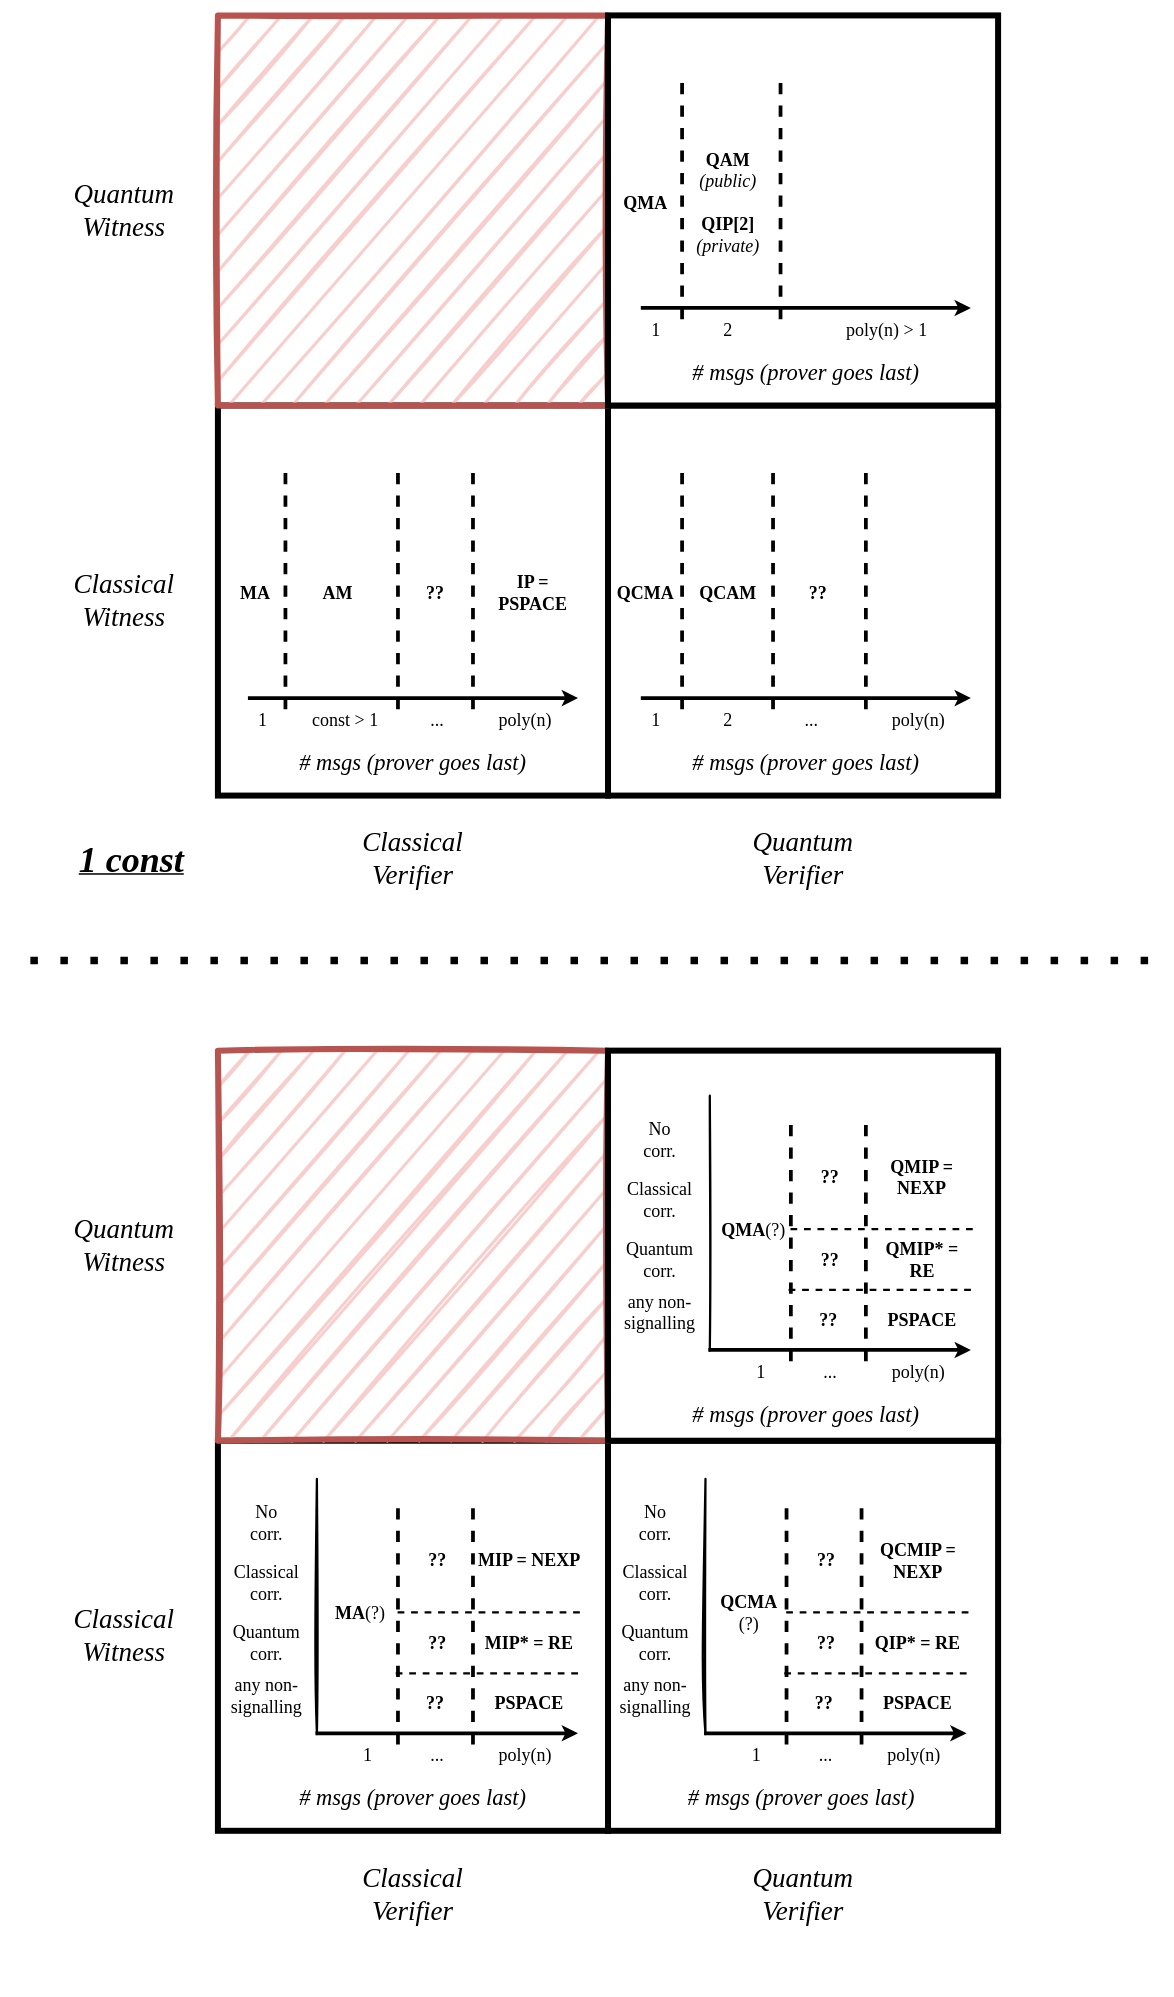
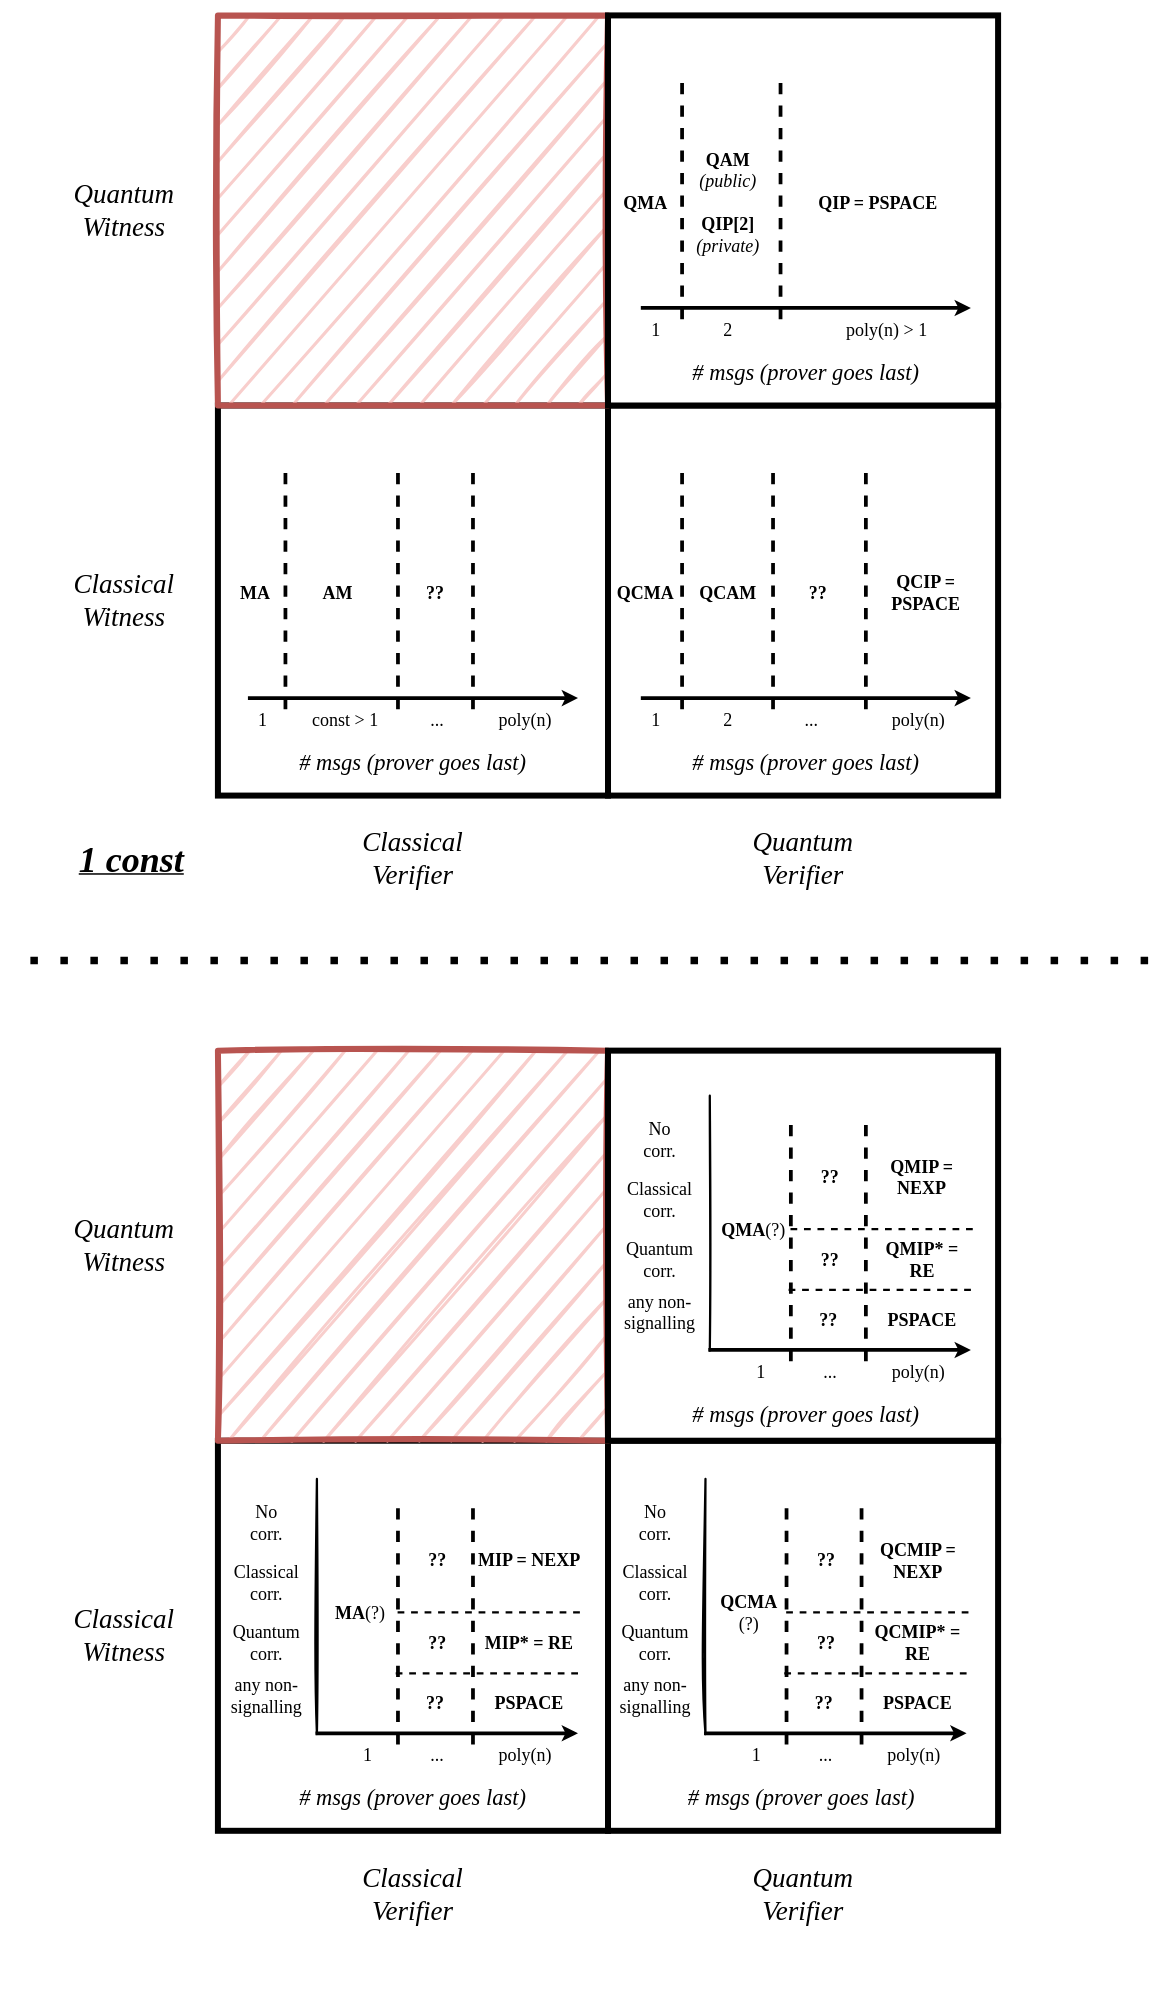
node "QIP = PSPACE": added
node "IP = PSPACE": removed
node "QCIP = PSPACE": added
node "QIP* = RE": label "QIP* = RE" -> "QCMIP* = RE"
